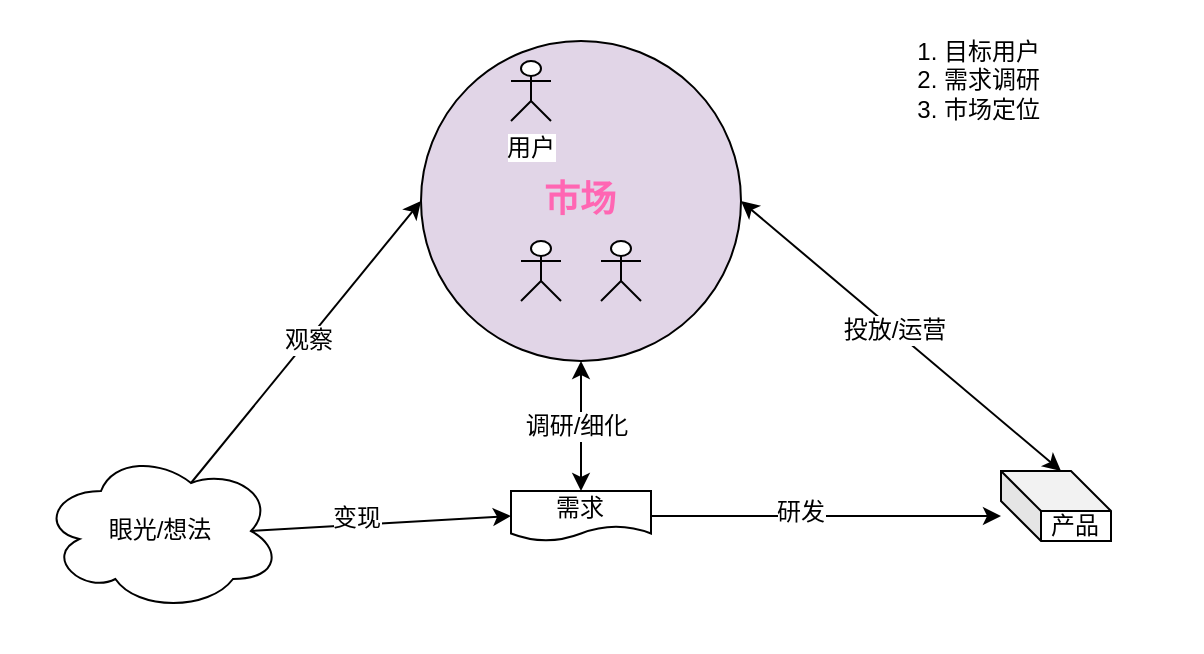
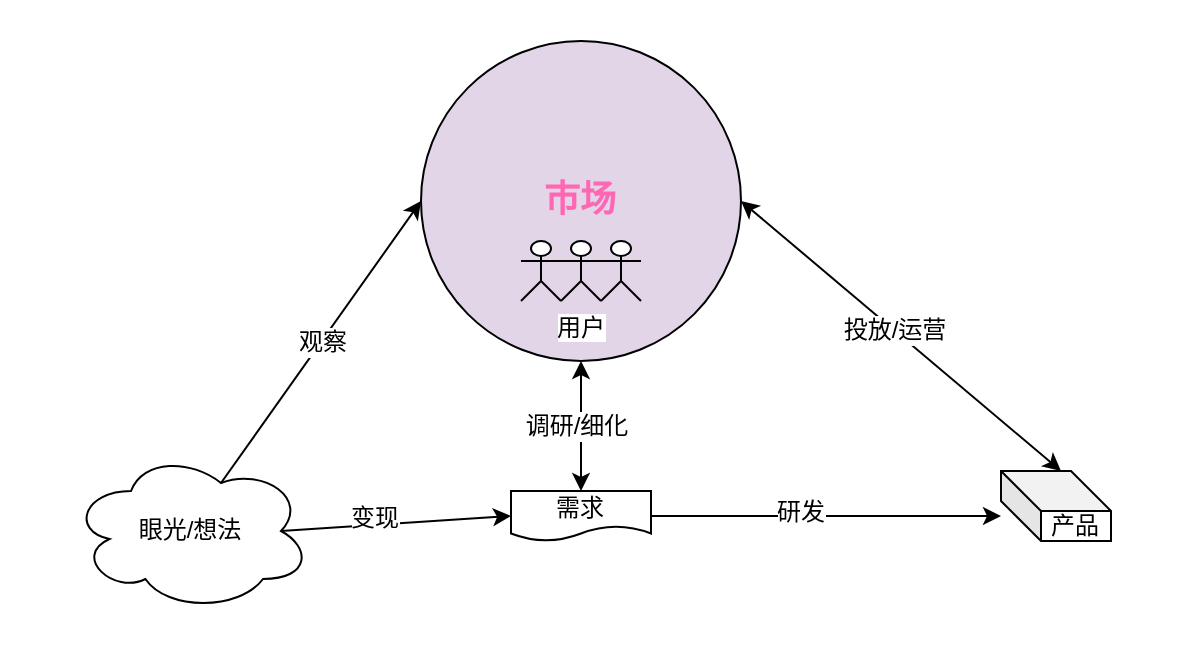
node "目标用户 需求调研 市场定位": removed
node "用户": moved (531, 91) -> (581, 271)
node "眼光/想法": moved (161, 531) -> (191, 531)
